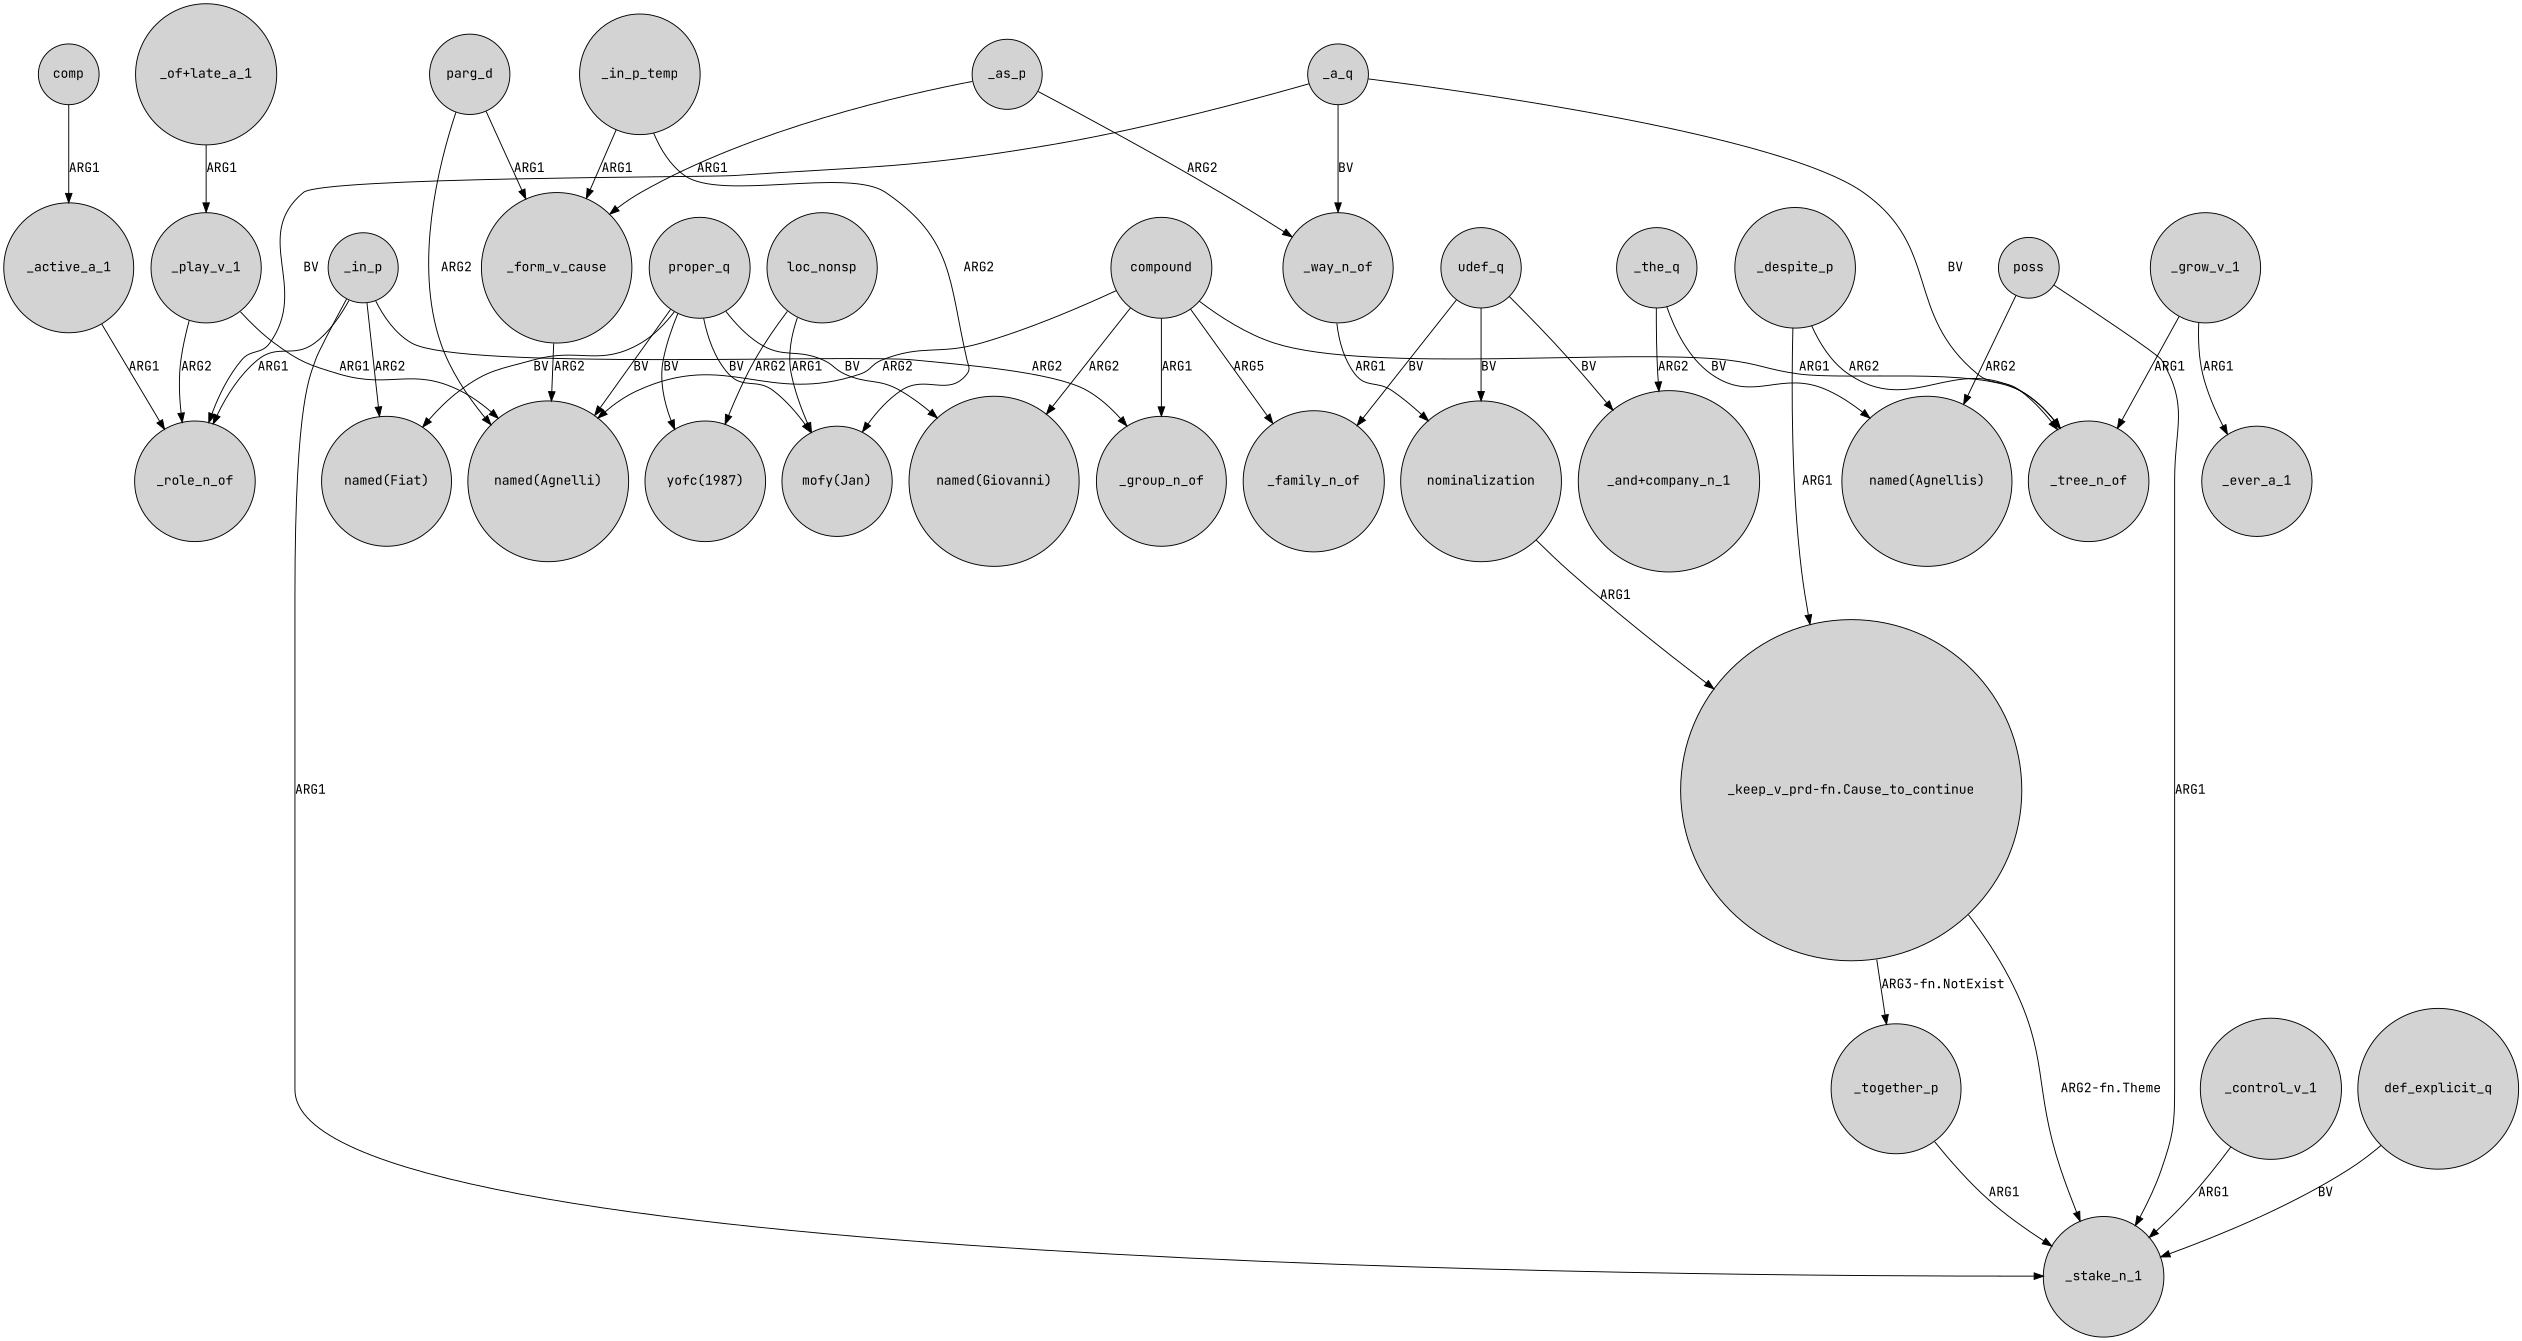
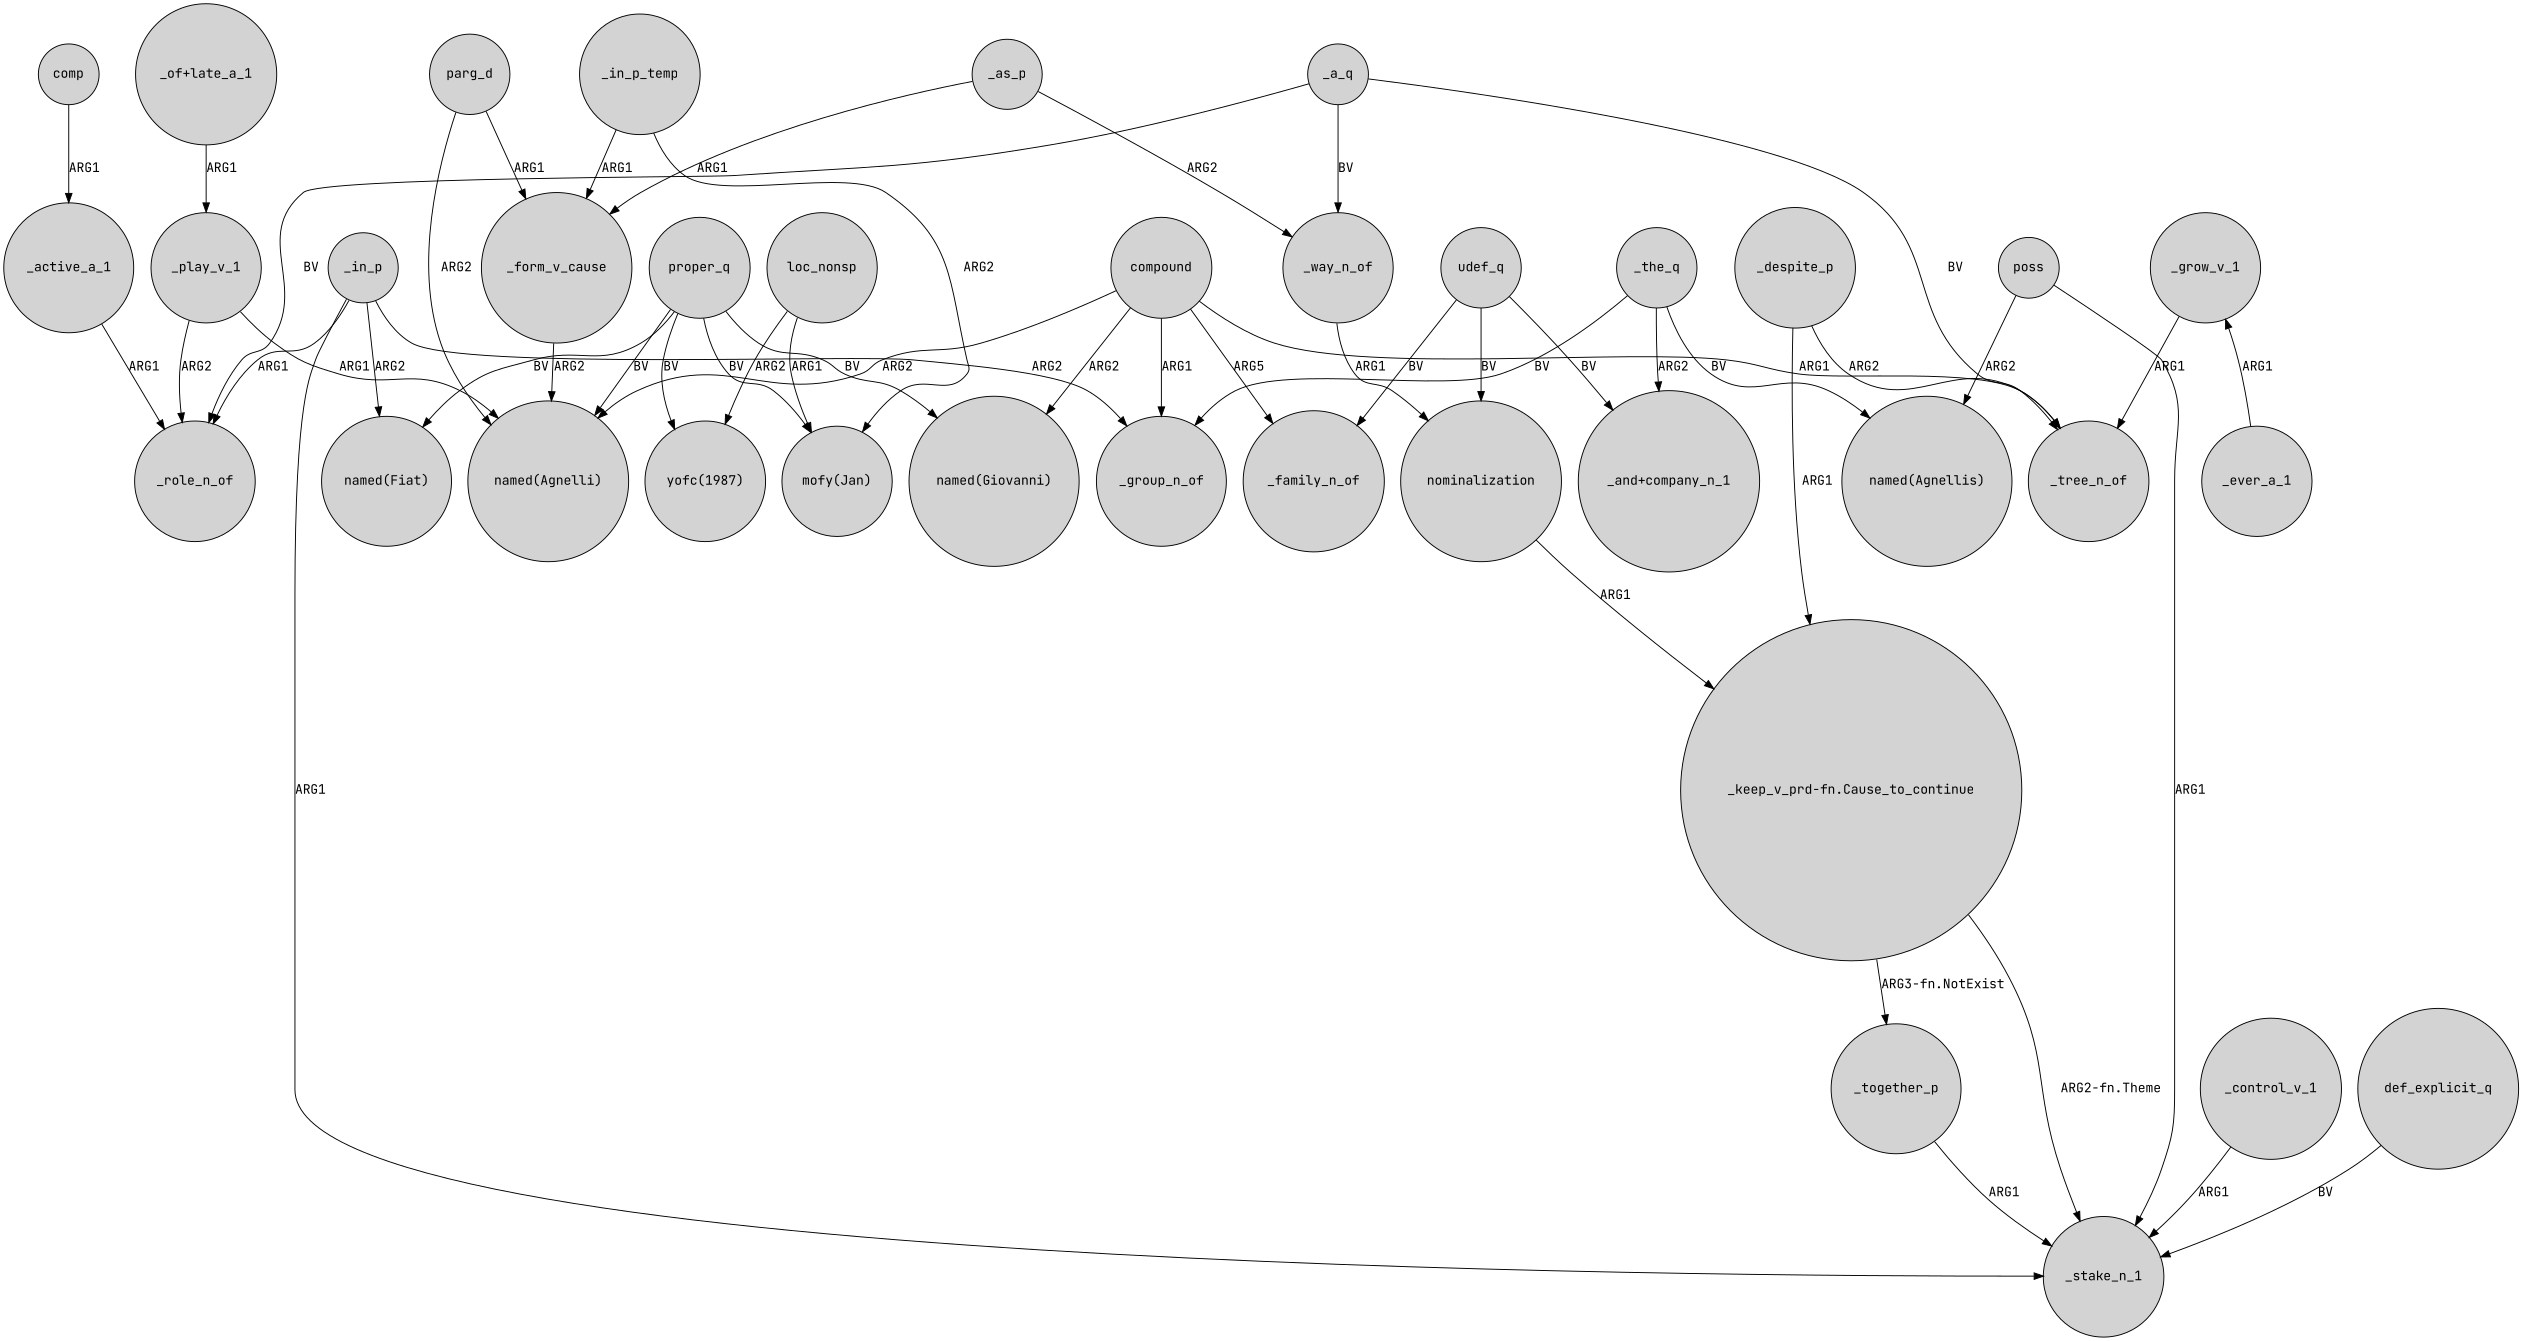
edge "_grow_v_1" -> "_ever_a_1": reversed
edge "_the_q" -> "_group_n_of": added, label "BV"
